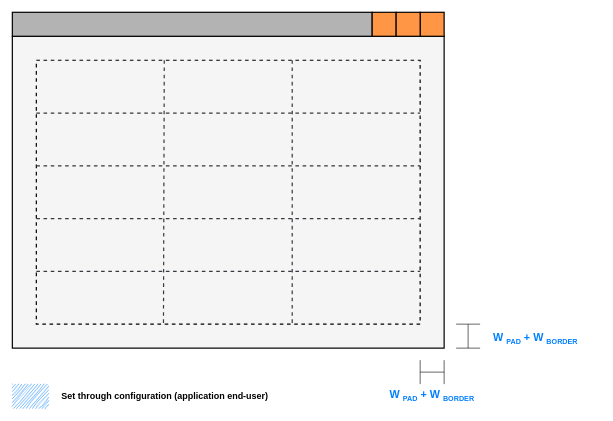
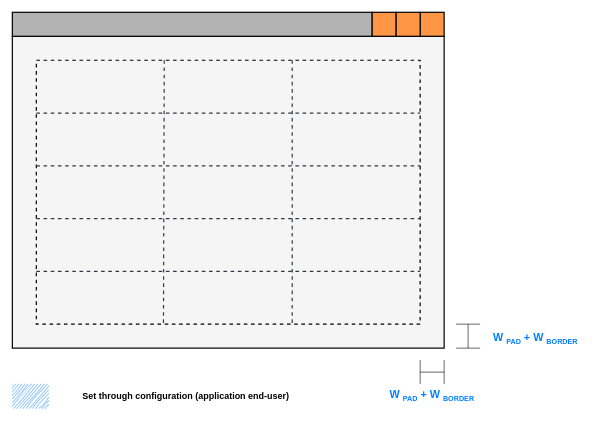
node "Set through configuration (application end-user)": moved (180, 396) -> (201, 396)
